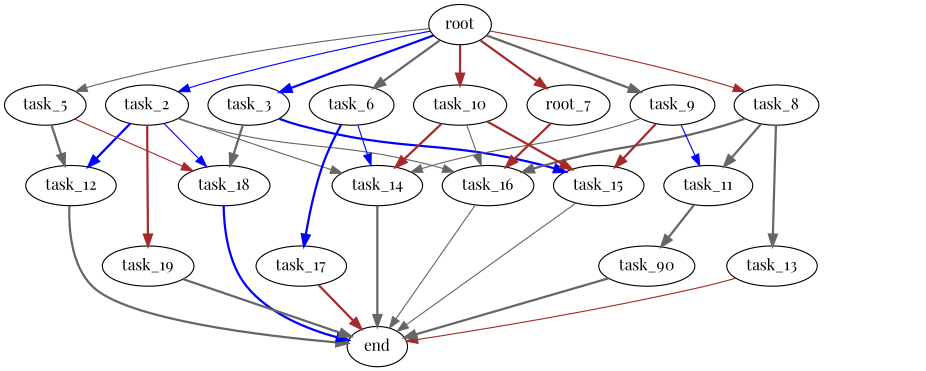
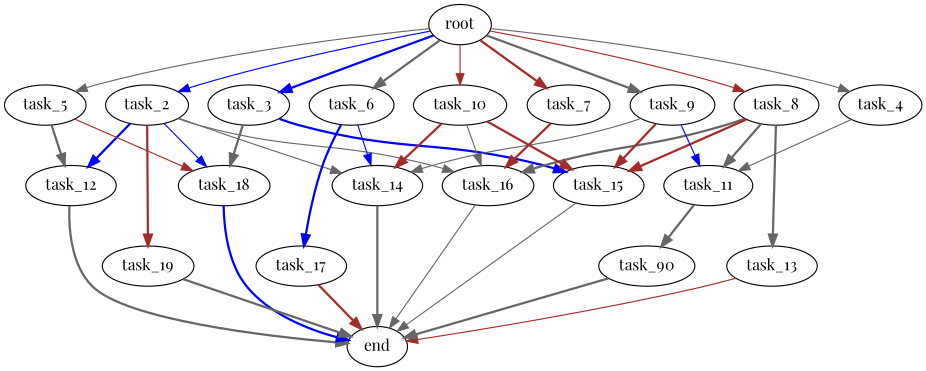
edge "root" -> "task_10": style bold -> solid
node "root_7": label "root_7" -> "task_7"
node "task_4": added
edge "task_8" -> "task_15": added
